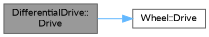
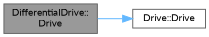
node "Wheel::Drive": label "Wheel::Drive" -> "Drive::Drive"
